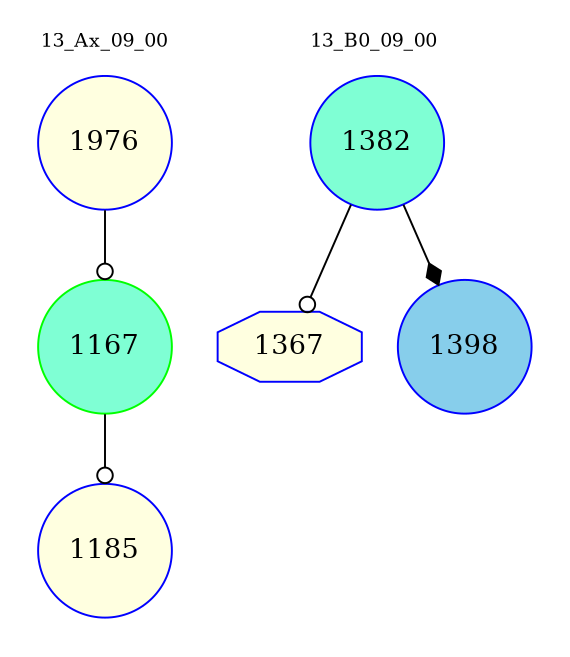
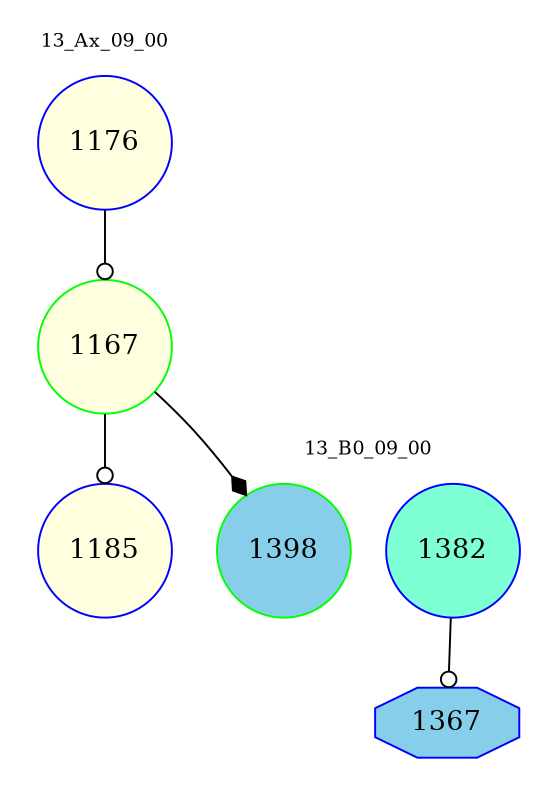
node "1976": label "1976" -> "1176"
edge "1382" -> "1398": now "1167" -> "1398"
node "1167": fillcolor aquamarine -> lightyellow
node "1367": fillcolor lightyellow -> skyblue
node "1398": color blue -> green
